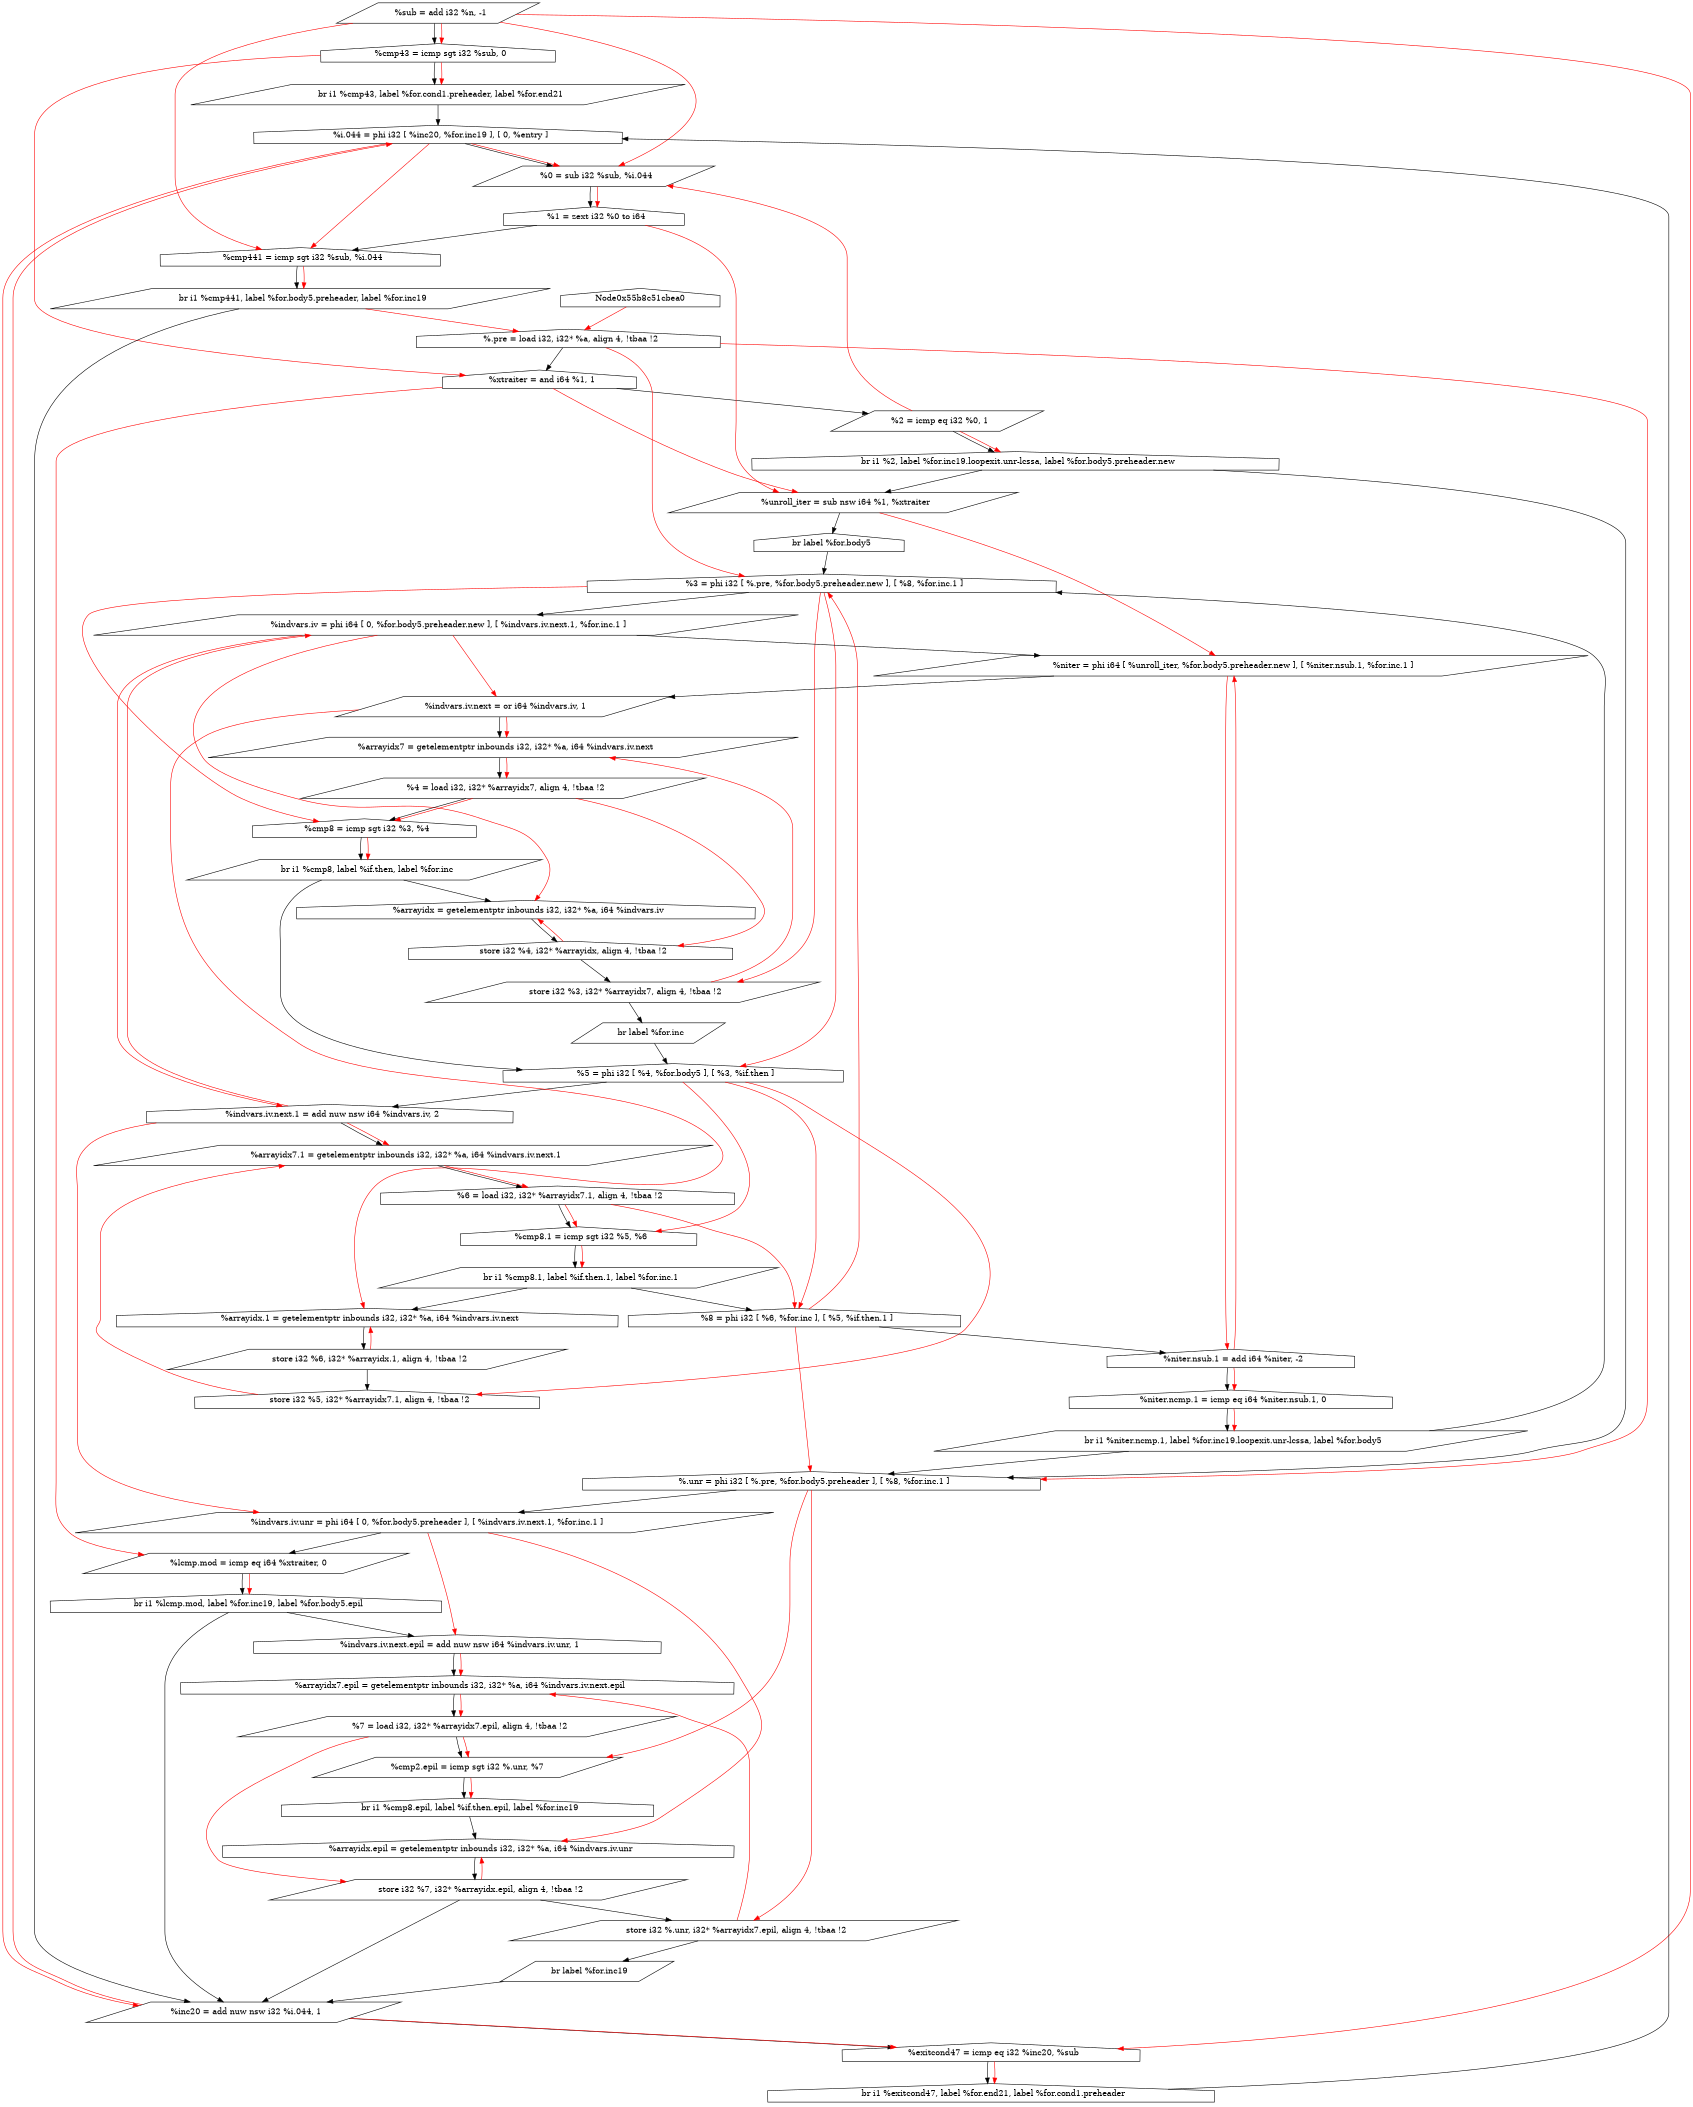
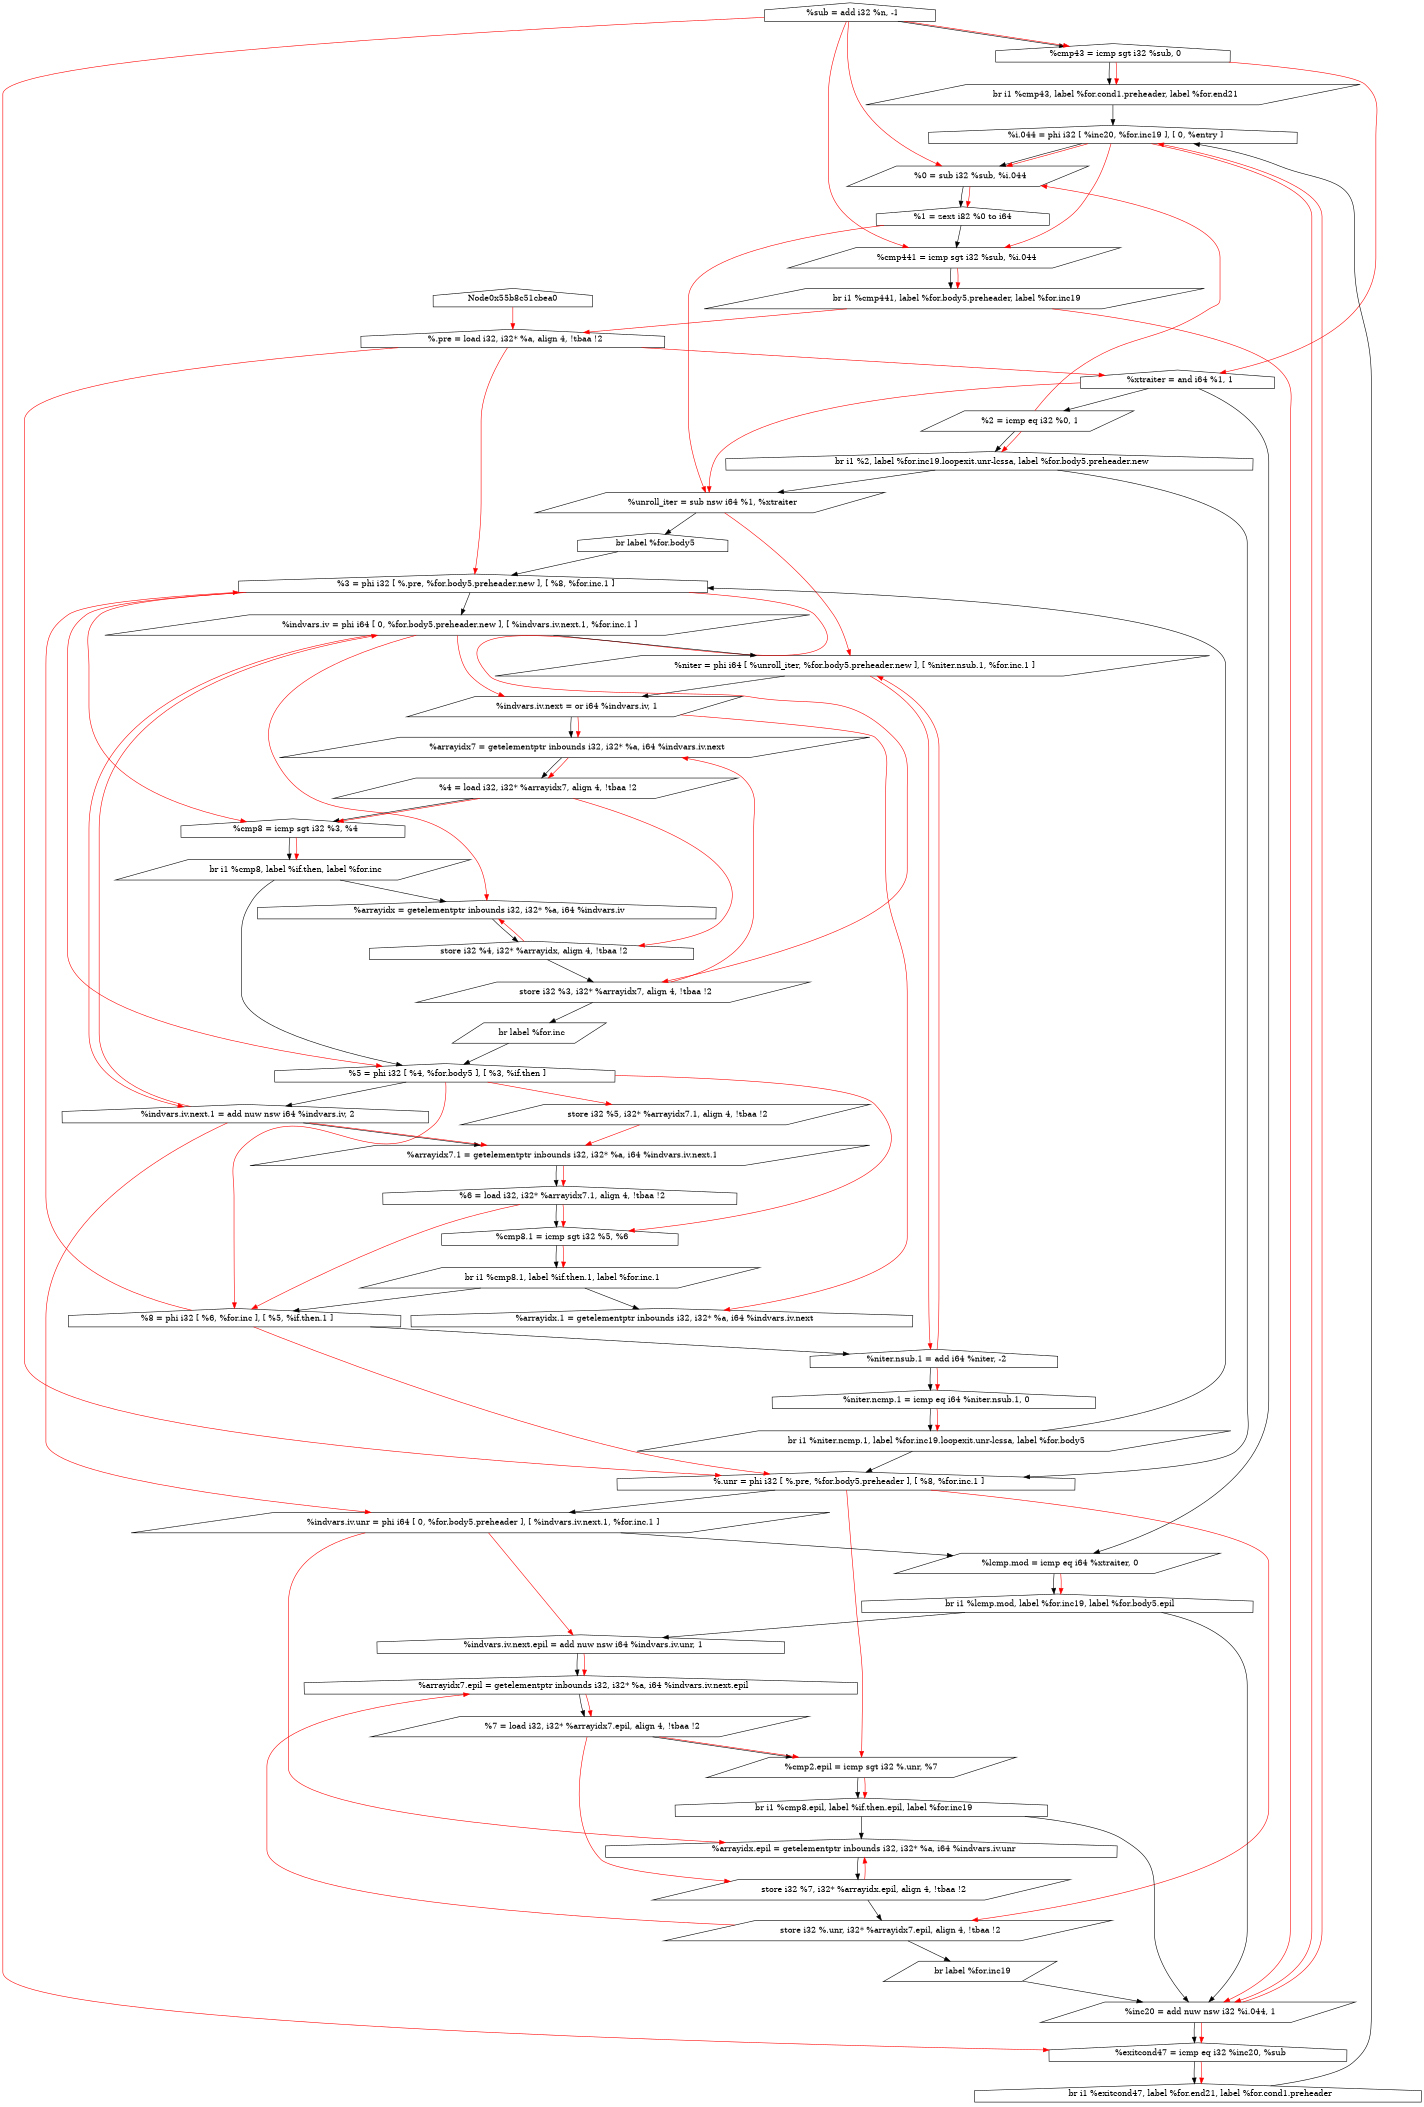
node "%sub = add i32 %n, -1": shape parallelogram -> house
node "%1 = zext i32 %0 to i64": label "%1 = zext i32 %0 to i64" -> "%1 = zext i82 %0 to i64"
node "%cmp441 = icmp sgt i32 %sub, %i.044": shape house -> parallelogram
edge "%.pre = load i32, i32* %a, align 4, !tbaa !2" -> "%xtraiter = and i64 %1, 1": color black -> red
edge "%xtraiter = and i64 %1, 1" -> "%lcmp.mod = icmp eq i64 %xtraiter, 0": color red -> black
edge "br i1 %cmp441, label %for.body5.preheader, label %for.inc19" -> "%inc20 = add nuw nsw i32 %i.044, 1": color black -> red
node "store i32 %6, i32* %arrayidx.1, align 4, !tbaa !2": removed
node "store i32 %5, i32* %arrayidx7.1, align 4, !tbaa !2": shape house -> parallelogram
edge "store i32 %7, i32* %arrayidx.epil, align 4, !tbaa !2" -> "%inc20 = add nuw nsw i32 %i.044, 1": now "br i1 %cmp8.epil, label %if.then.epil, label %for.inc19" -> "%inc20 = add nuw nsw i32 %i.044, 1"
